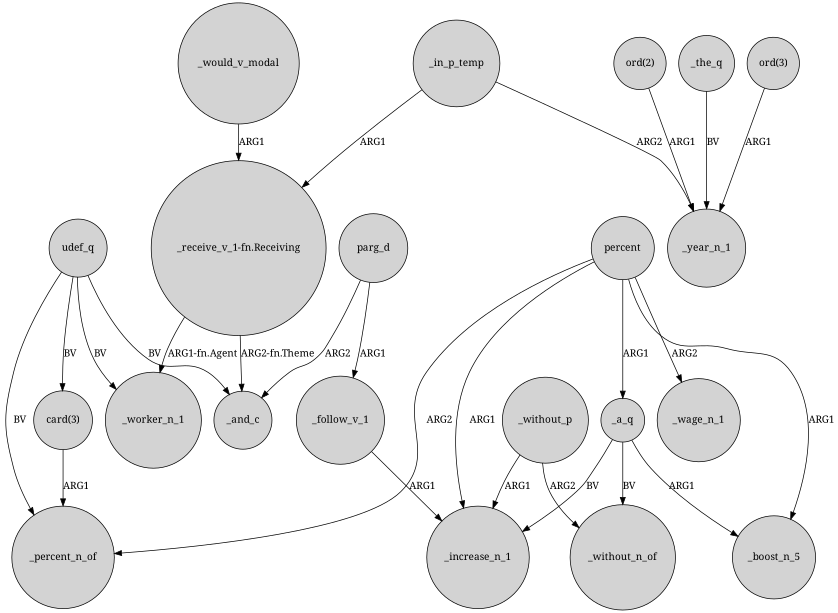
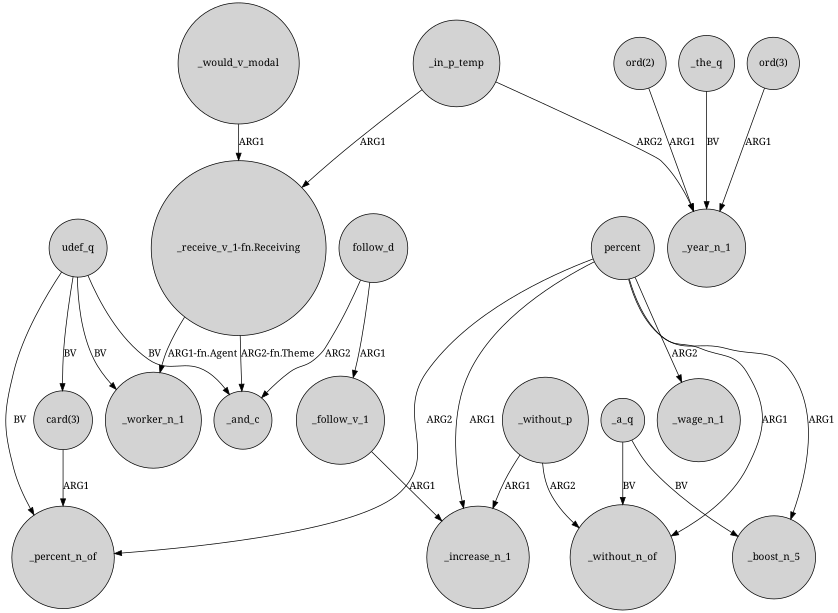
node "parg_d": label "parg_d" -> "follow_d"
edge "percent" -> "_a_q": now "percent" -> "_without_n_of"
edge "_a_q" -> "_boost_n_5": label "ARG1" -> "BV"
edge "_a_q" -> "_increase_n_1": removed, label "BV"
